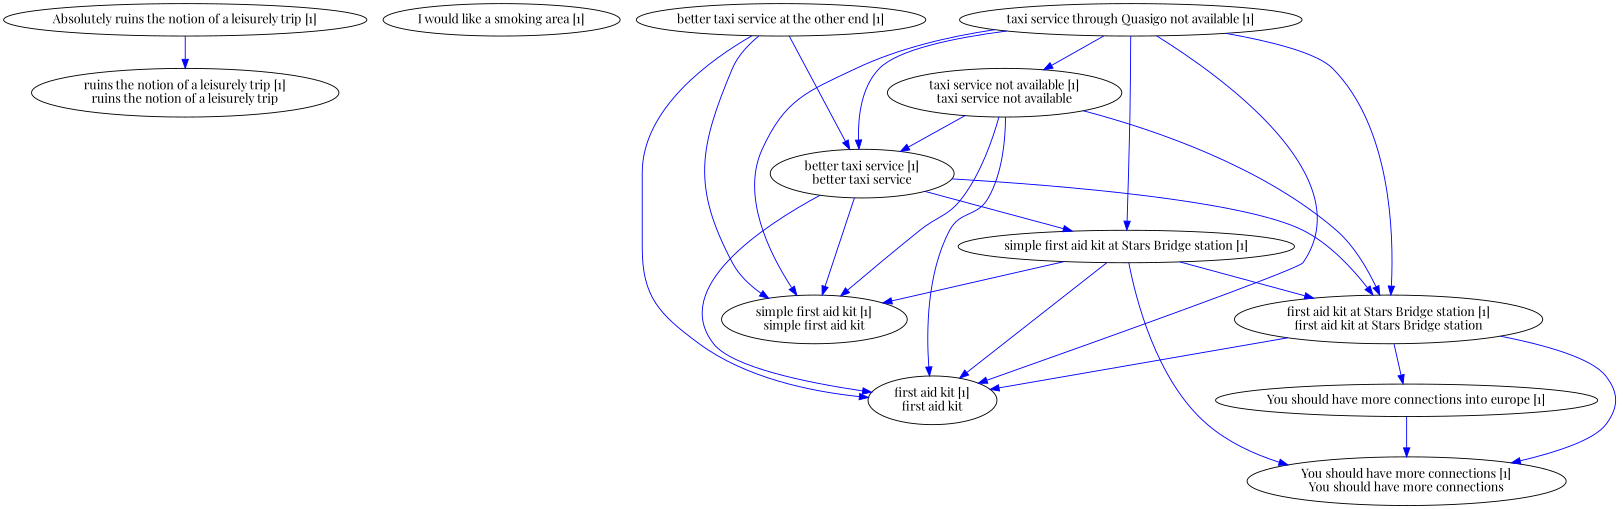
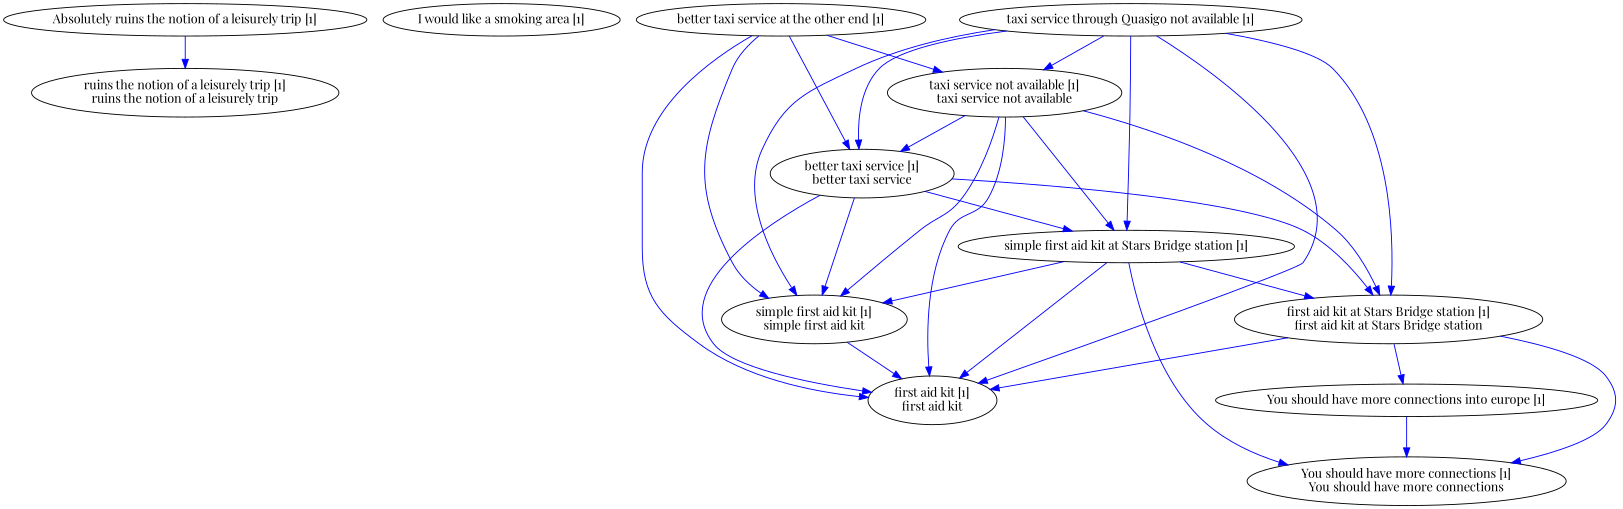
edge "better taxi service at the other end [1]" -> "taxi service not available [1] taxi service not available": added
edge "taxi service not available [1] taxi service not available" -> "simple first aid kit at Stars Bridge station [1]": added
edge "simple first aid kit [1] simple first aid kit" -> "first aid kit [1] first aid kit": added
